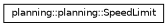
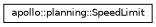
node "planning::planning::SpeedLimit": label "planning::planning::SpeedLimit" -> "apollo::planning::SpeedLimit"
